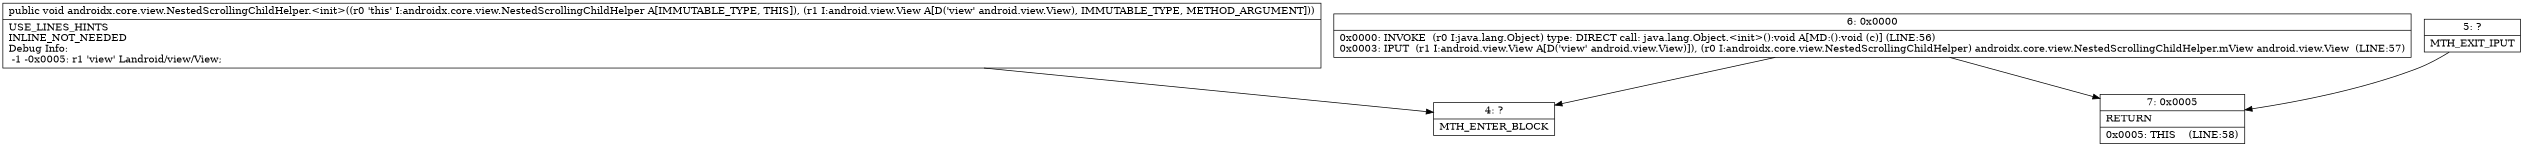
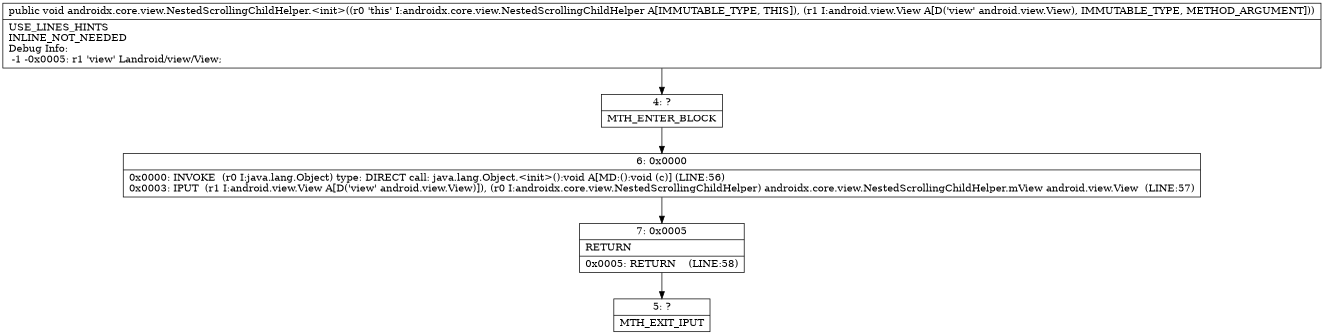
edge "6: 0x0000" -> "4: ?": reversed
edge "5: ?" -> "7: 0x0005": reversed
node "7: 0x0005": text "0x0005: THIS    (LINE:58)" -> "0x0005: RETURN    (LINE:58)"
